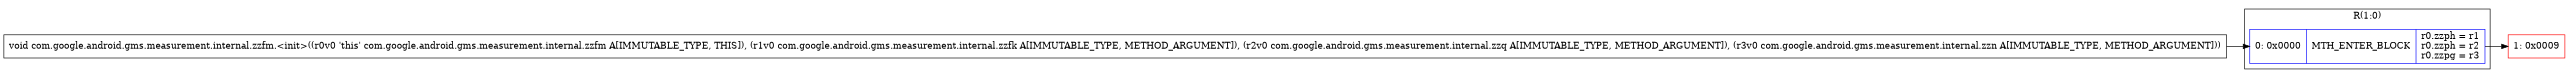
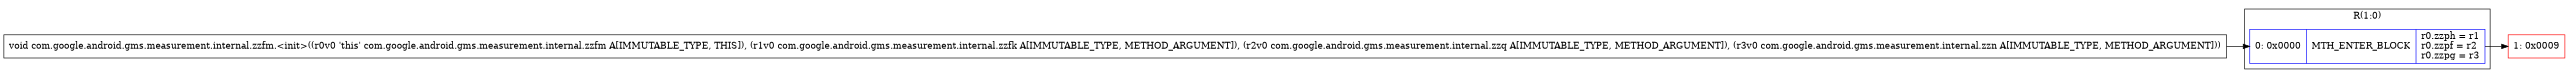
node "0: 0x0000": text "r0.zzph = r2" -> "r0.zzpf = r2"
